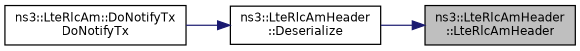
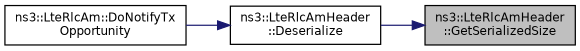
node "ns3::LteRlcAm::DoNotifyTx DoNotifyTx": label "ns3::LteRlcAm::DoNotifyTx DoNotifyTx" -> "ns3::LteRlcAm::DoNotifyTx Opportunity"
node "ns3::LteRlcAmHeader ::LteRlcAmHeader": label "ns3::LteRlcAmHeader ::LteRlcAmHeader" -> "ns3::LteRlcAmHeader ::GetSerializedSize"
